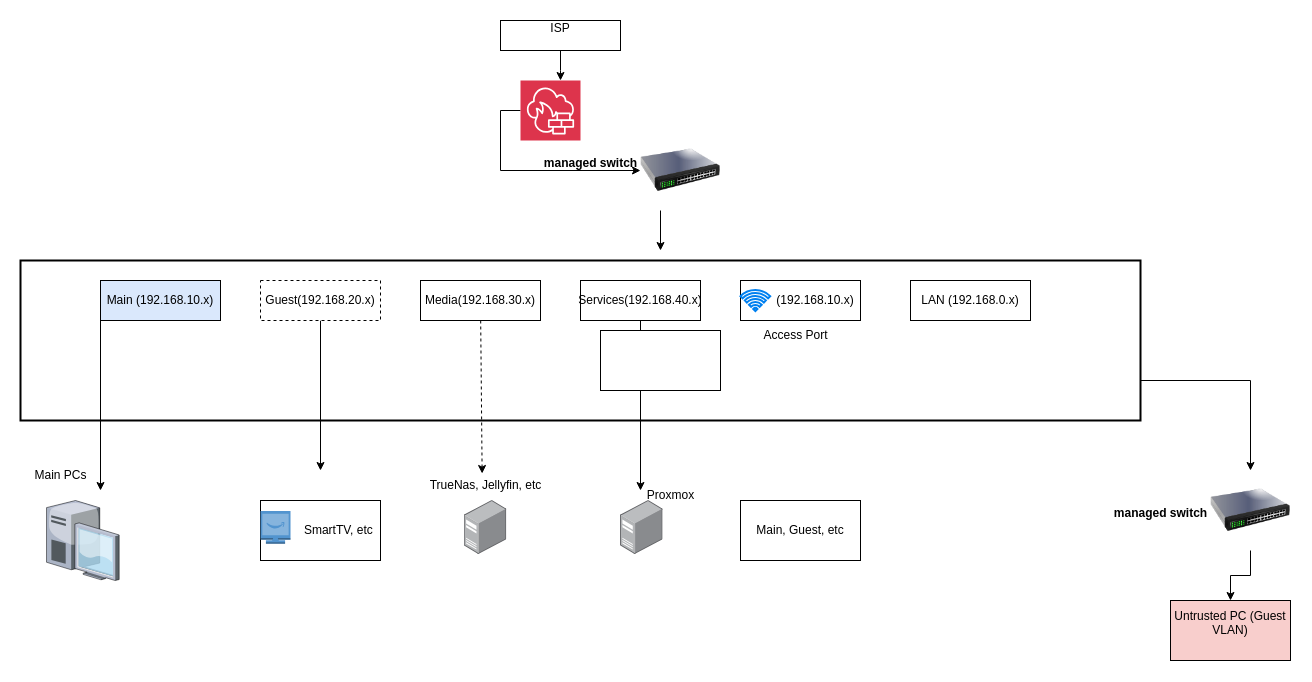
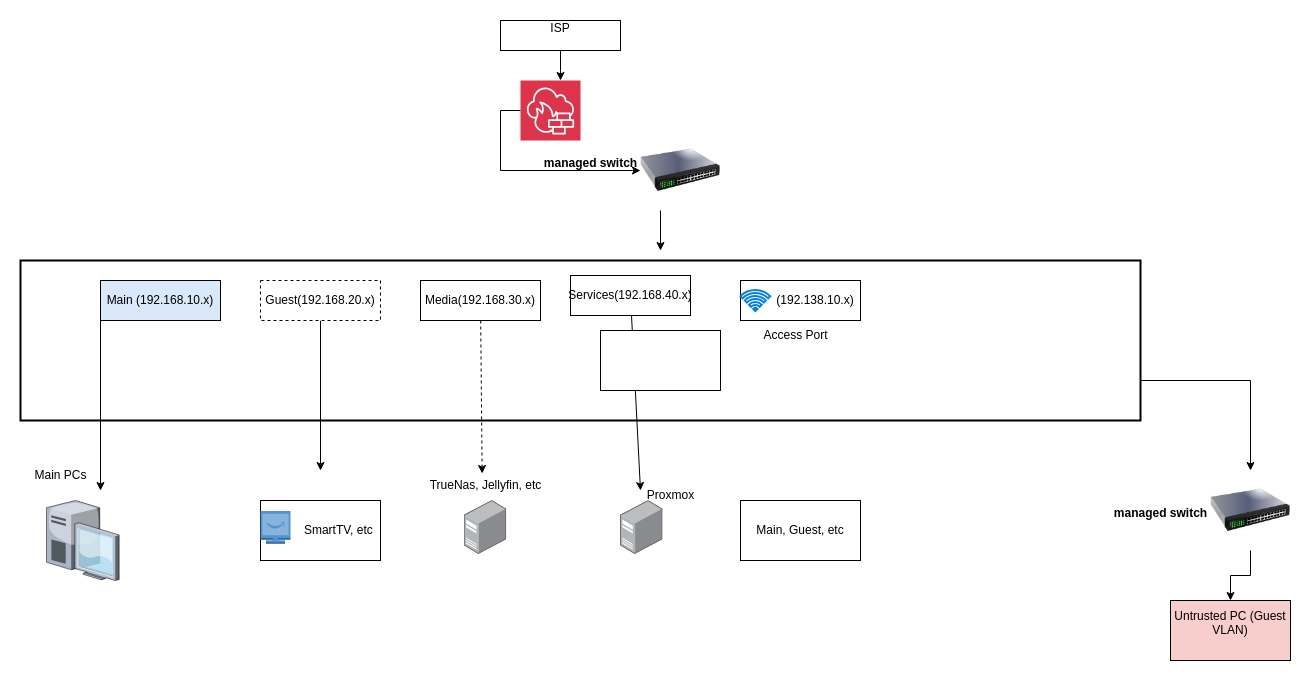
node "Services(192.168.40.x)": moved (641, 301) -> (631, 296)
node "(192.168.10.x)": label "(192.168.10.x)" -> "(192.138.10.x)"
node "LAN (192.168.0.x)": removed
